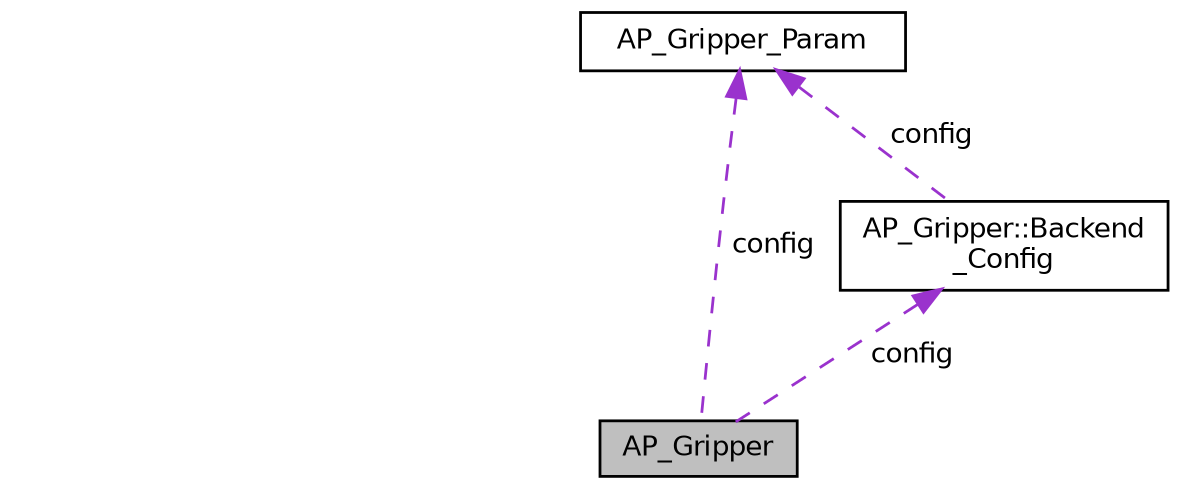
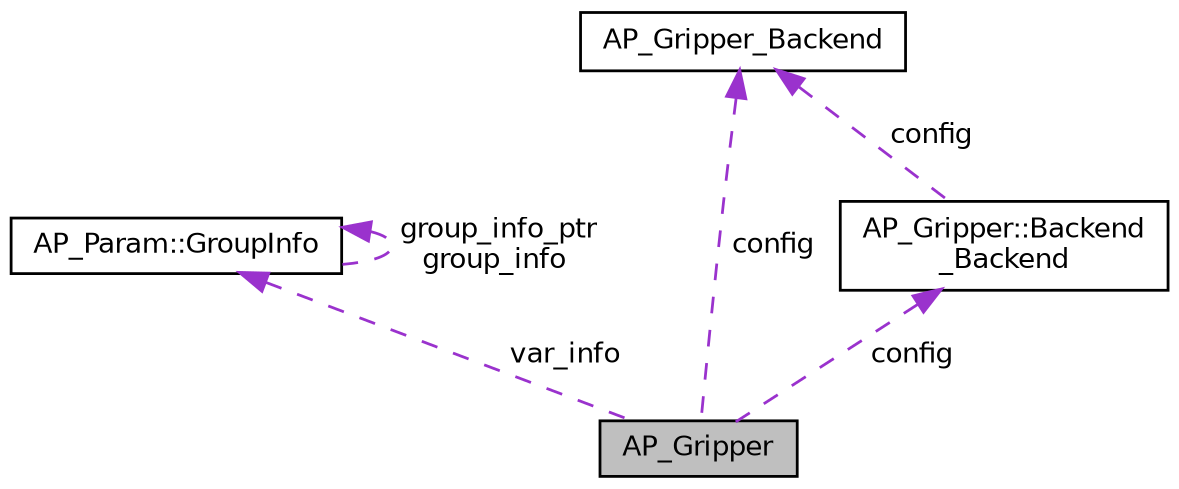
node "AP_Gripper_Param": label "AP_Gripper_Param" -> "AP_Gripper_Backend"
node "AP_Param::GroupInfo": added
node "AP_Gripper::Backend _Config": label "AP_Gripper::Backend _Config" -> "AP_Gripper::Backend _Backend"
